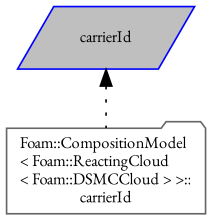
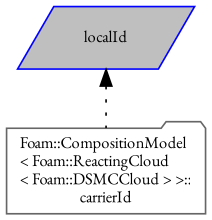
node "carrierId": label "carrierId" -> "localId"
